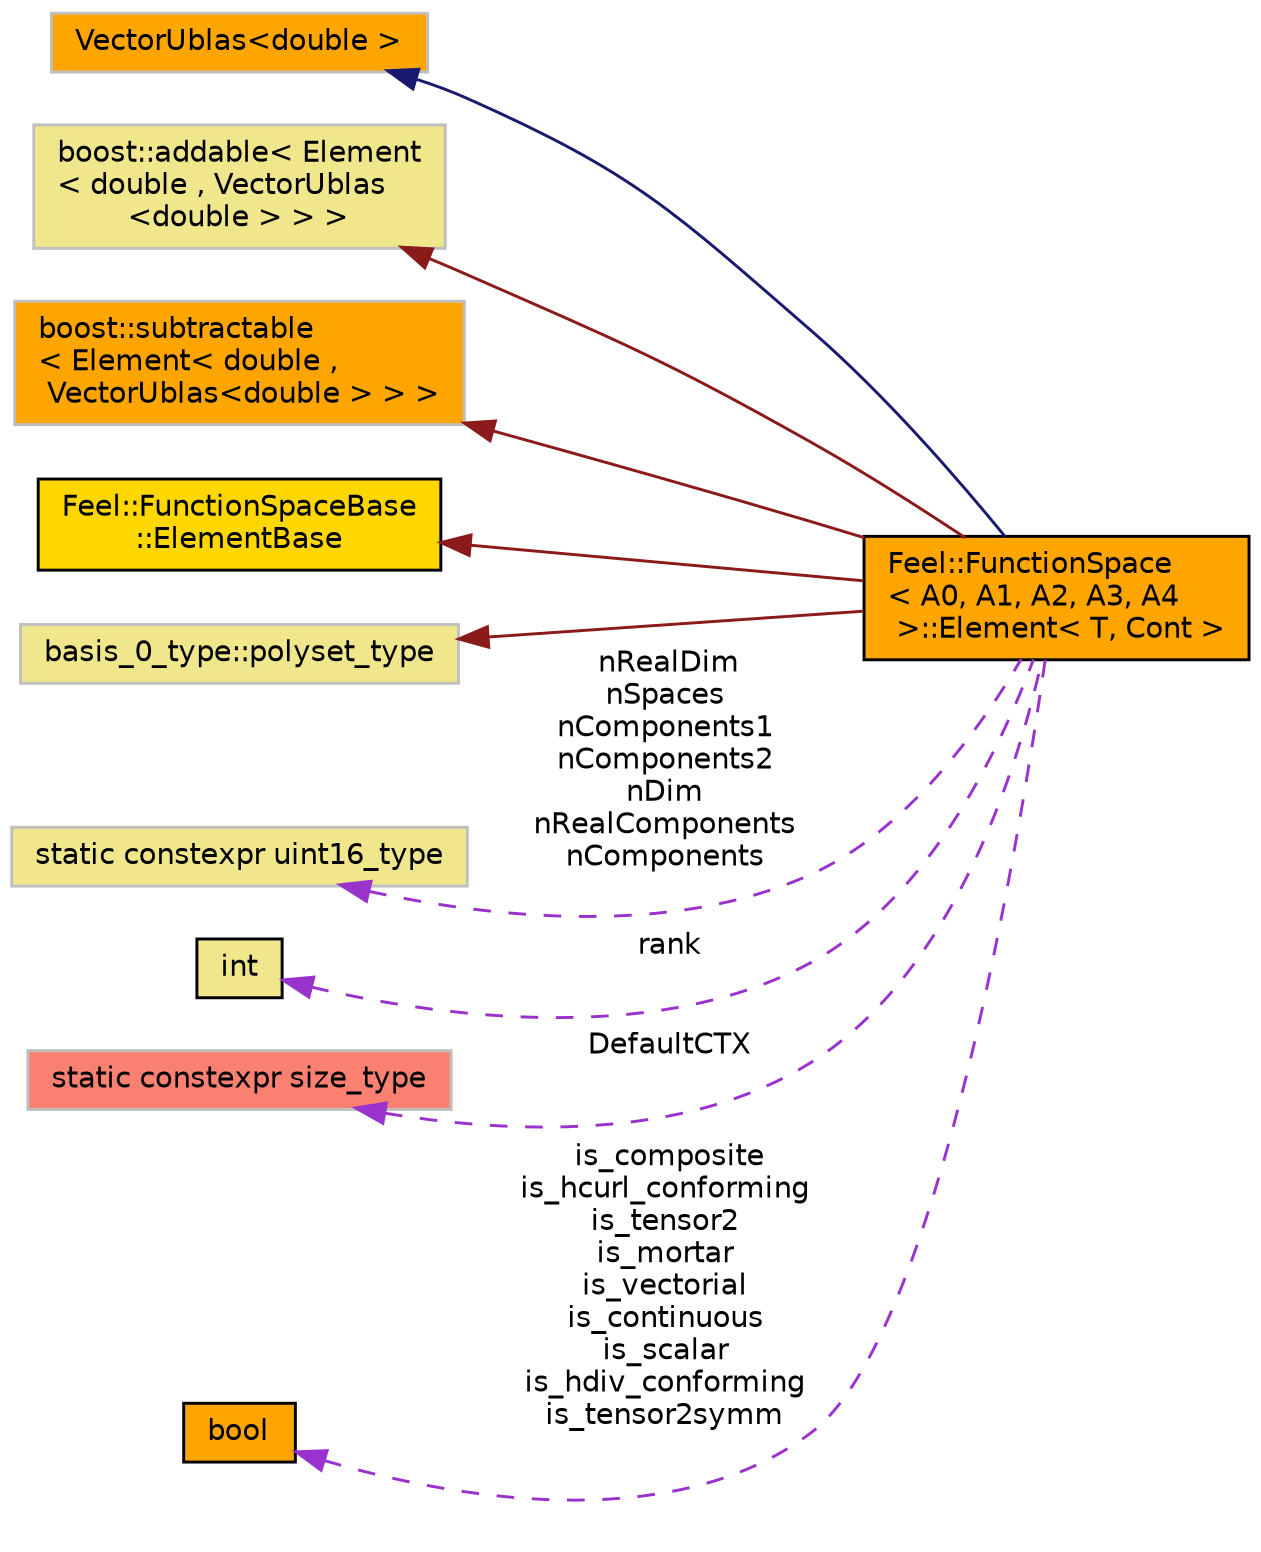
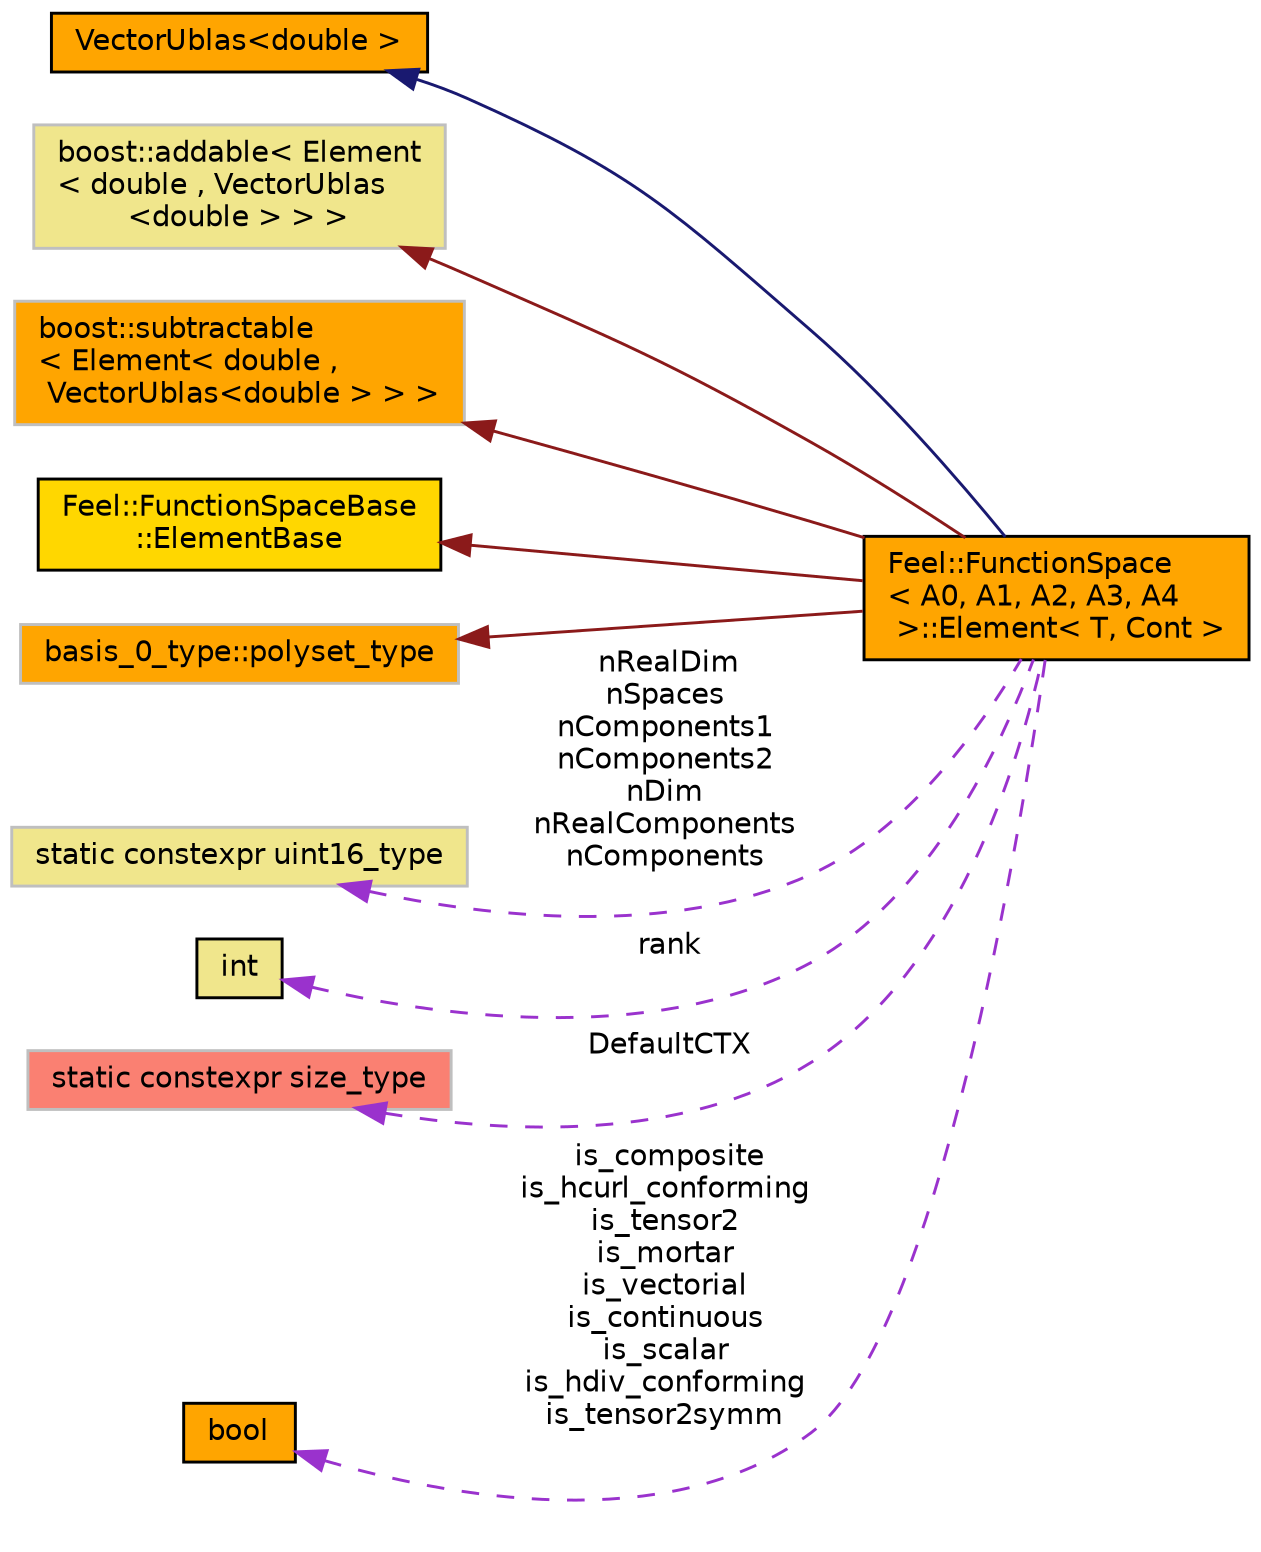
node "VectorUblas<double >": color grey75 -> black
node "basis_0_type::polyset_type": fillcolor khaki -> orange
